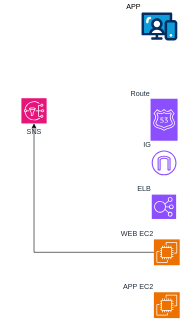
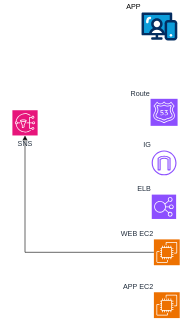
node "SNS": moved (34, 111) -> (25, 123)
node "Route": size 27x42 -> 27x27
